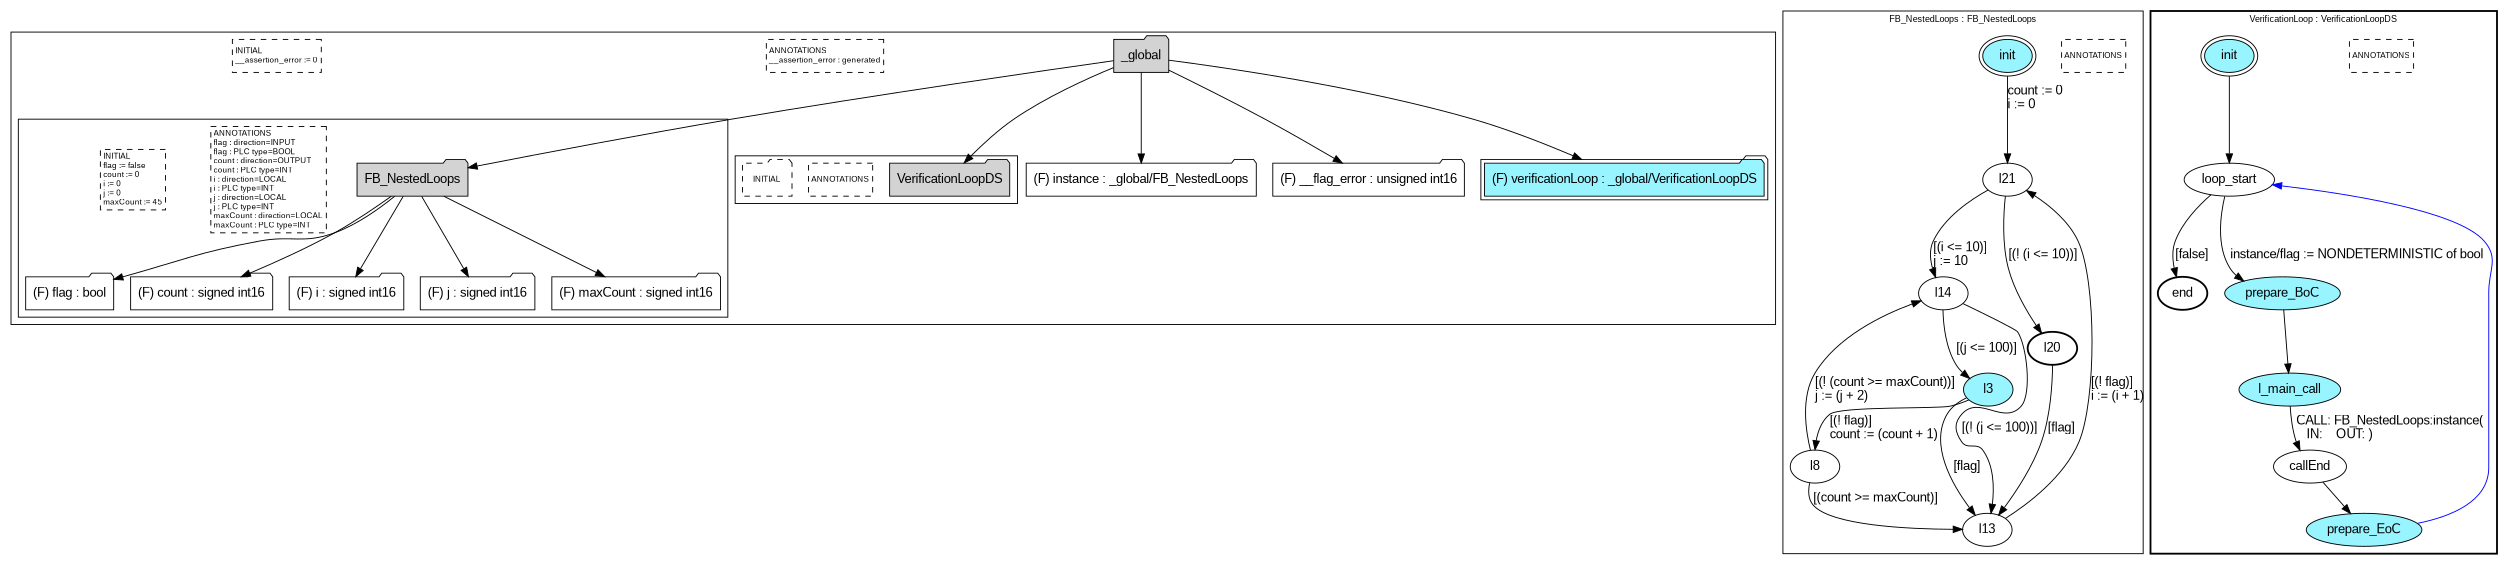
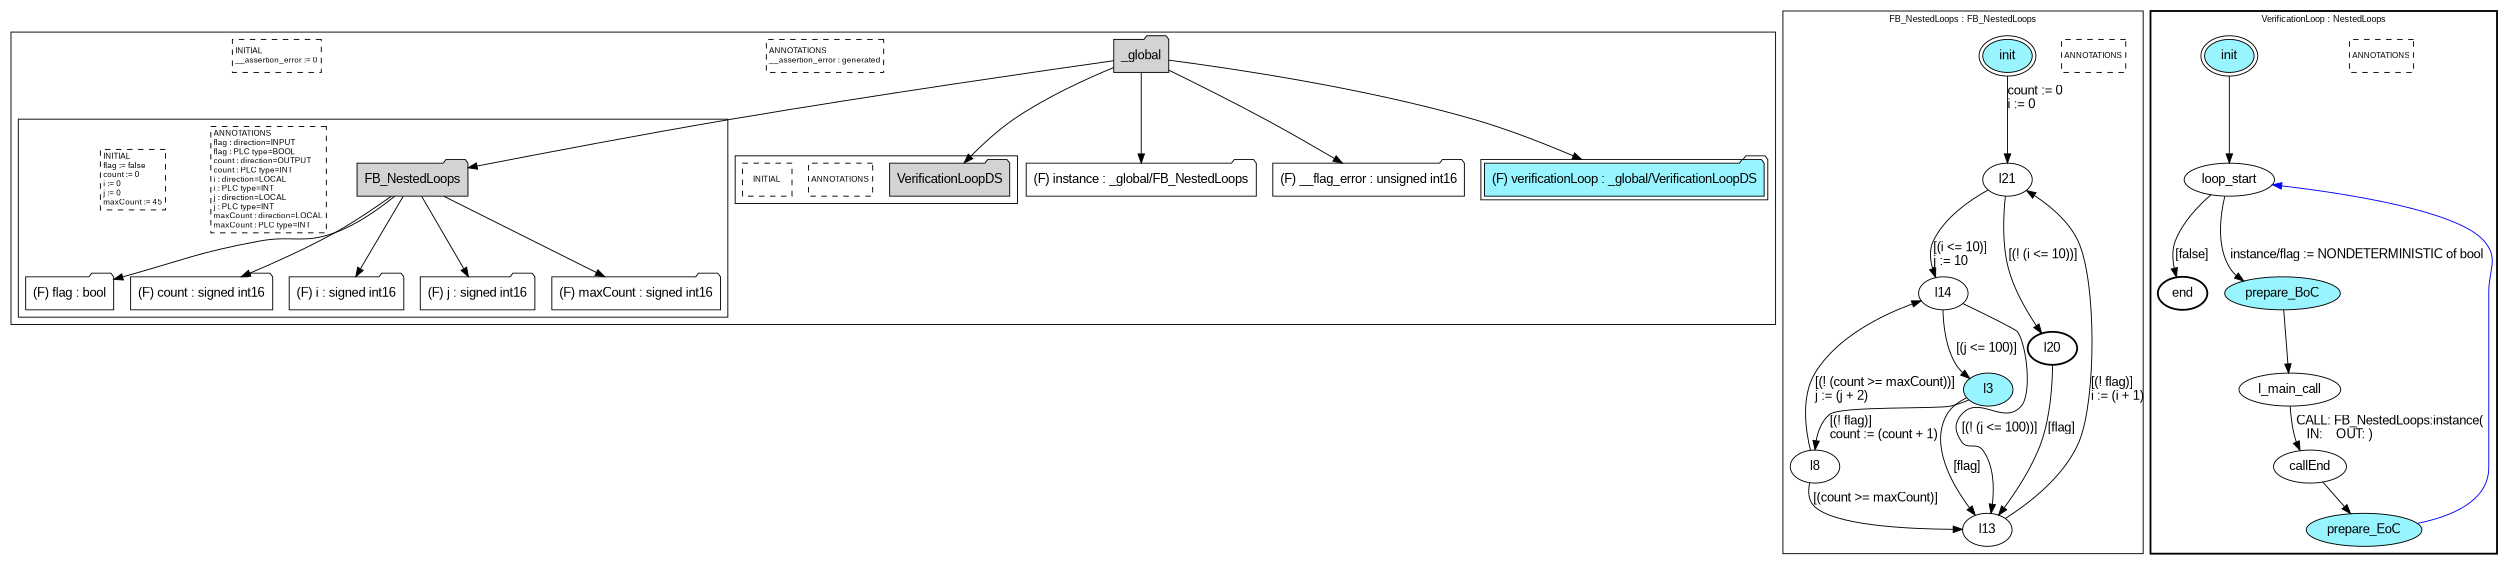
cluster "VerificationLoop : VerificationLoopDS": label "VerificationLoop : VerificationLoopDS" -> "VerificationLoop : NestedLoops"
node "INITIAL": shape folder -> box
node "l_main_call": fillcolor cadetblue1 -> white
